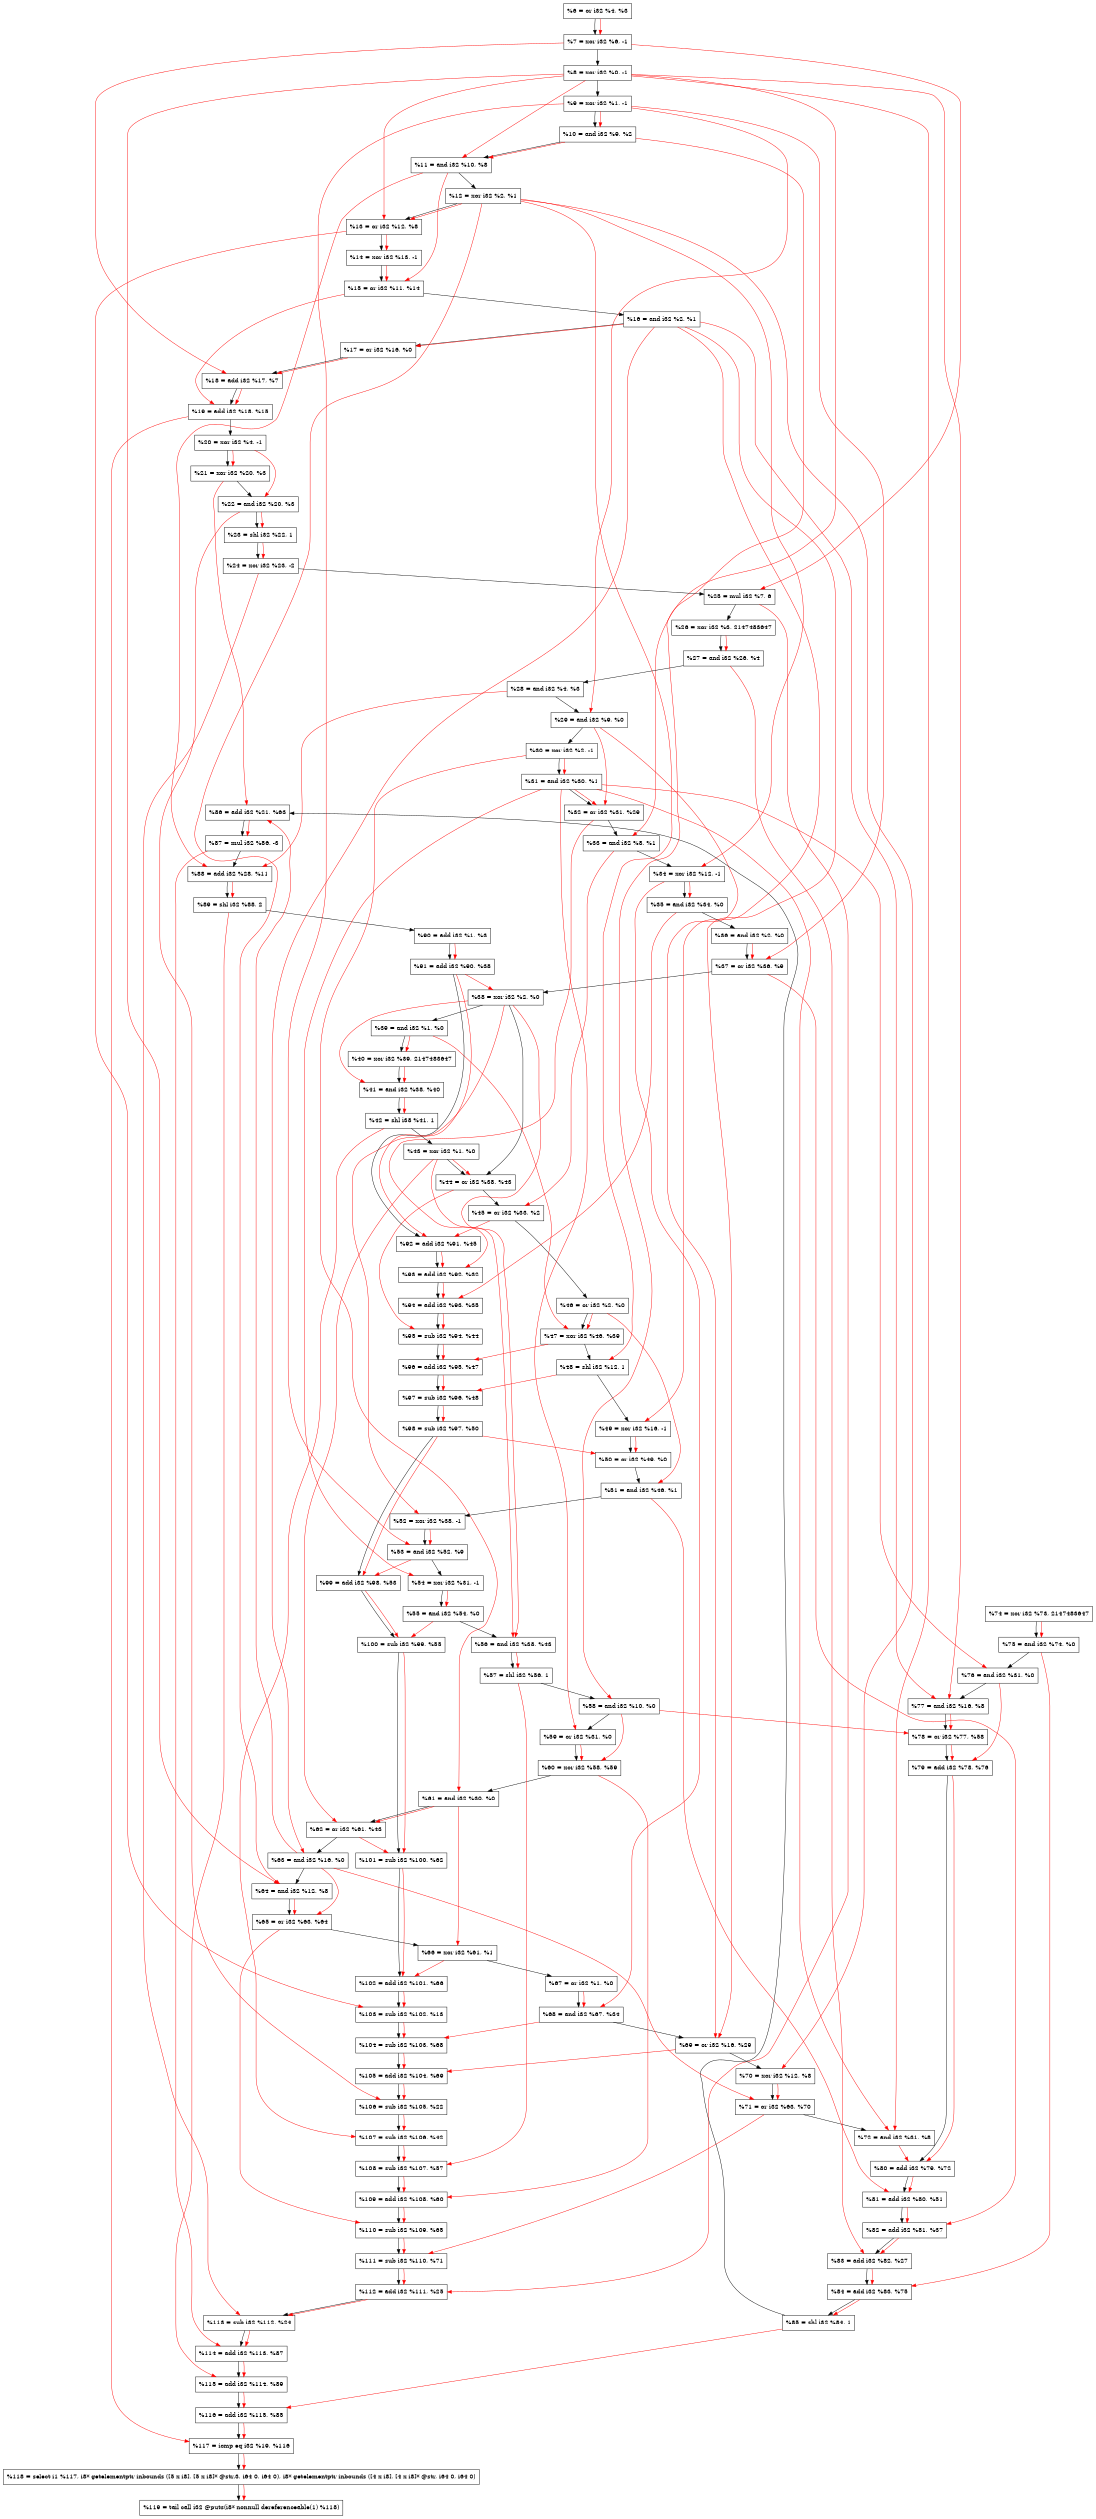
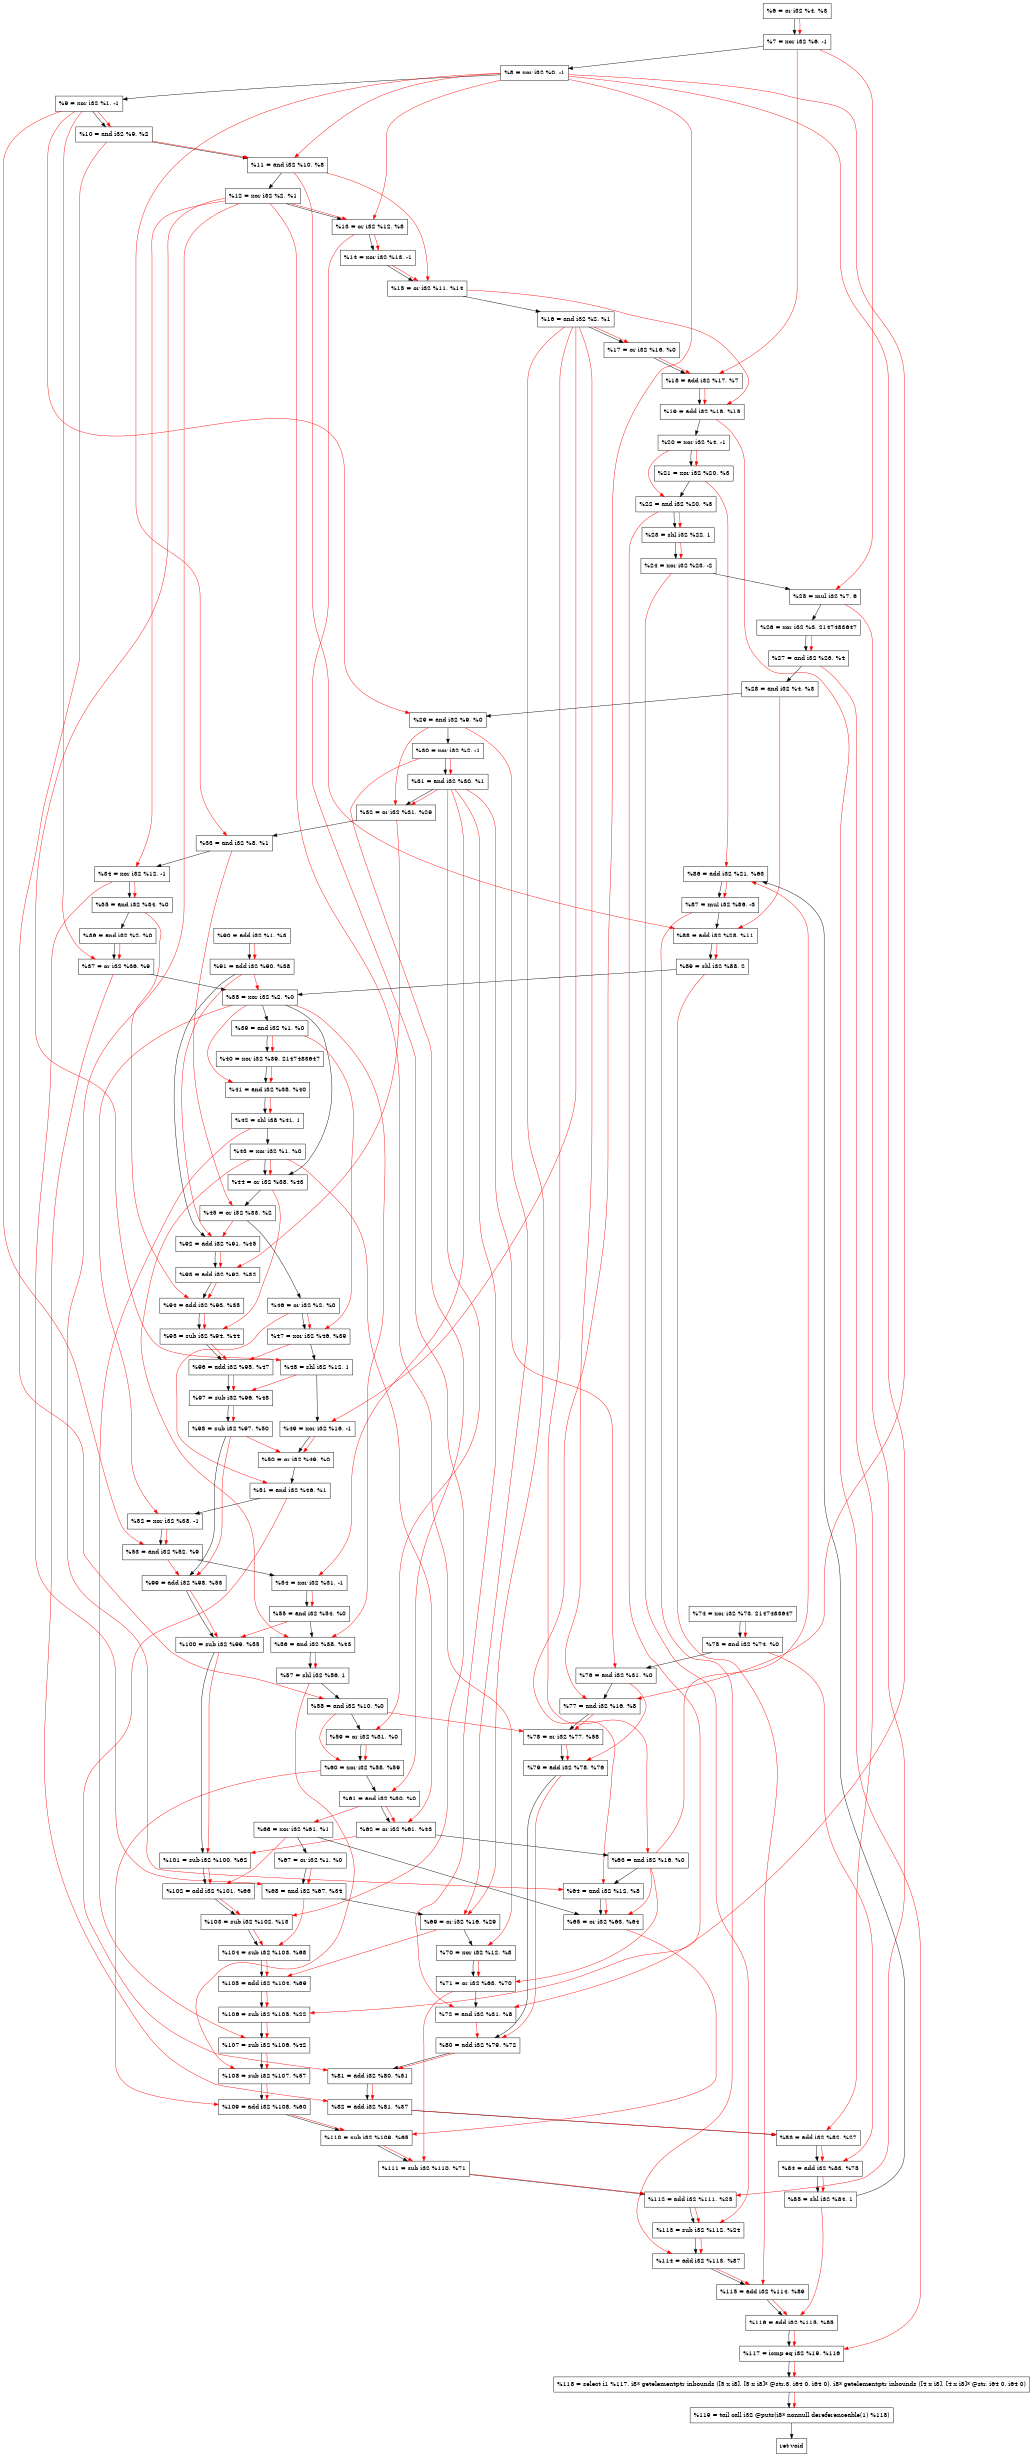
edge "%89 = shl i32 %88, 2" -> "%90 = add i32 %1, %3": now "%89 = shl i32 %88, 2" -> "%38 = xor i32 %2, %0"
edge "%65 = or i32 %63, %64" -> "%66 = xor i32 %61, %1": reversed
node "ret void": added
